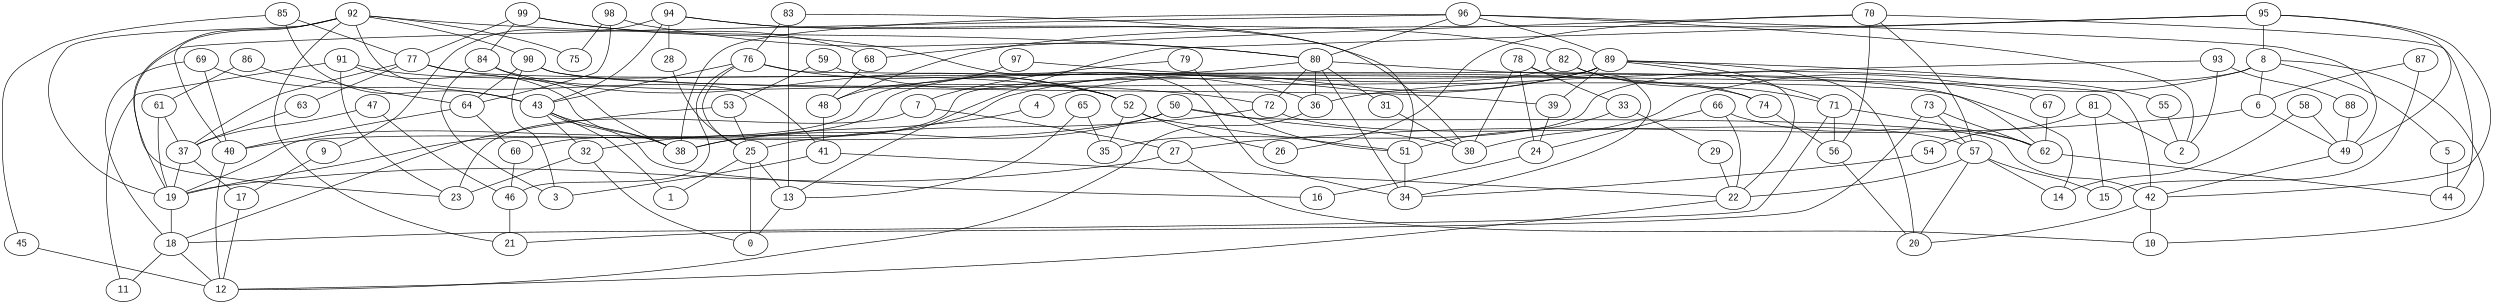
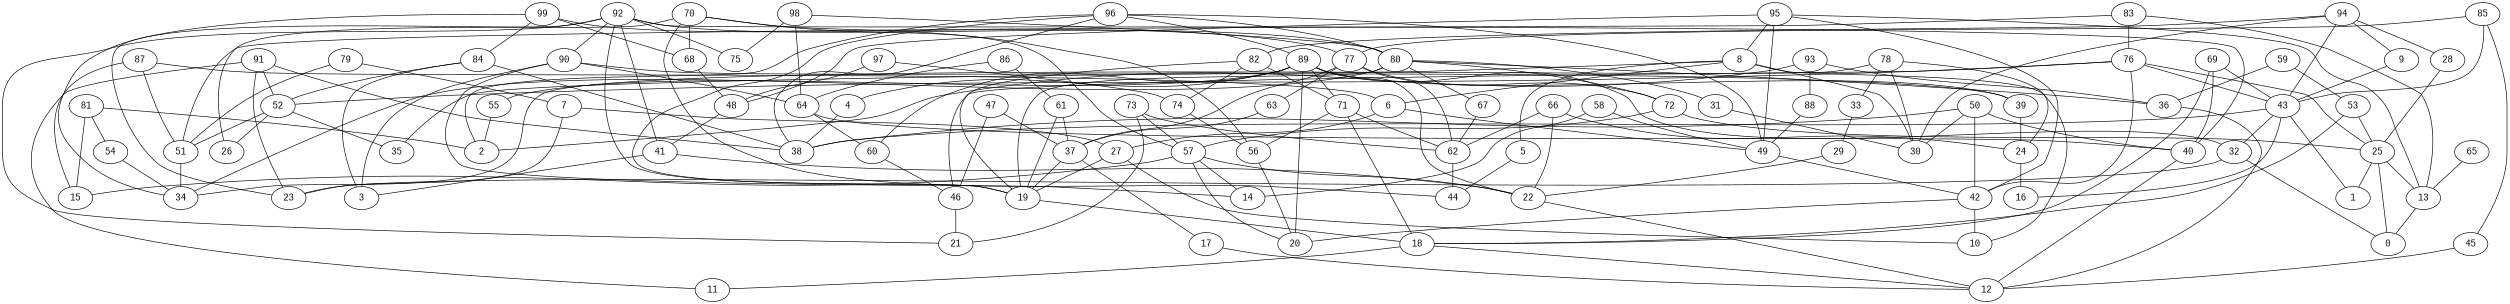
edge "65" -- "35": removed
edge "33" -- "51": now "87" -- "51"
edge "9" -- "17": now "9" -- "43"
